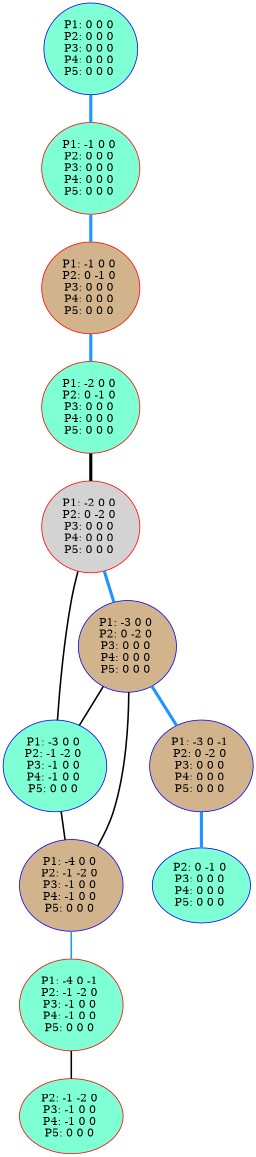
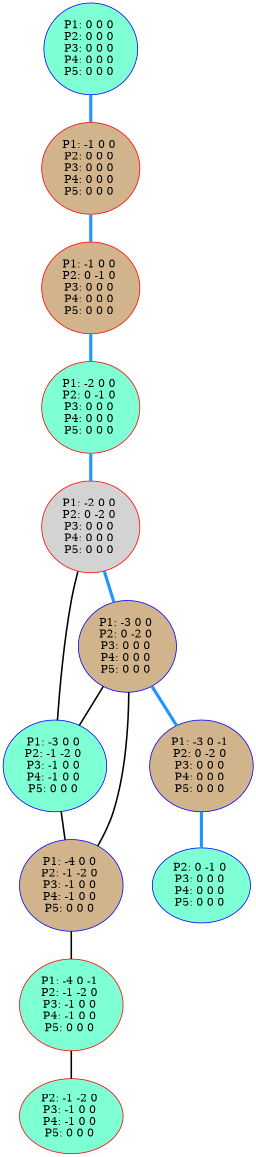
node "P1: -1 0 0 P2: 0 0 0 P3: 0 0 0 P4: 0 0 0 P5: 0 0 0": fillcolor aquamarine -> tan
edge "P1: -2 0 0 P2: 0 -1 0 P3: 0 0 0 P4: 0 0 0 P5: 0 0 0" -- "P1: -2 0 0 P2: 0 -2 0 P3: 0 0 0 P4: 0 0 0 P5: 0 0 0": color black -> #1e96ff
edge "P1: -4 0 0 P2: -1 -2 0 P3: -1 0 0 P4: -1 0 0 P5: 0 0 0" -- "P1: -4 0 -1 P2: -1 -2 0 P3: -1 0 0 P4: -1 0 0 P5: 0 0 0": color #1e96ff -> black
